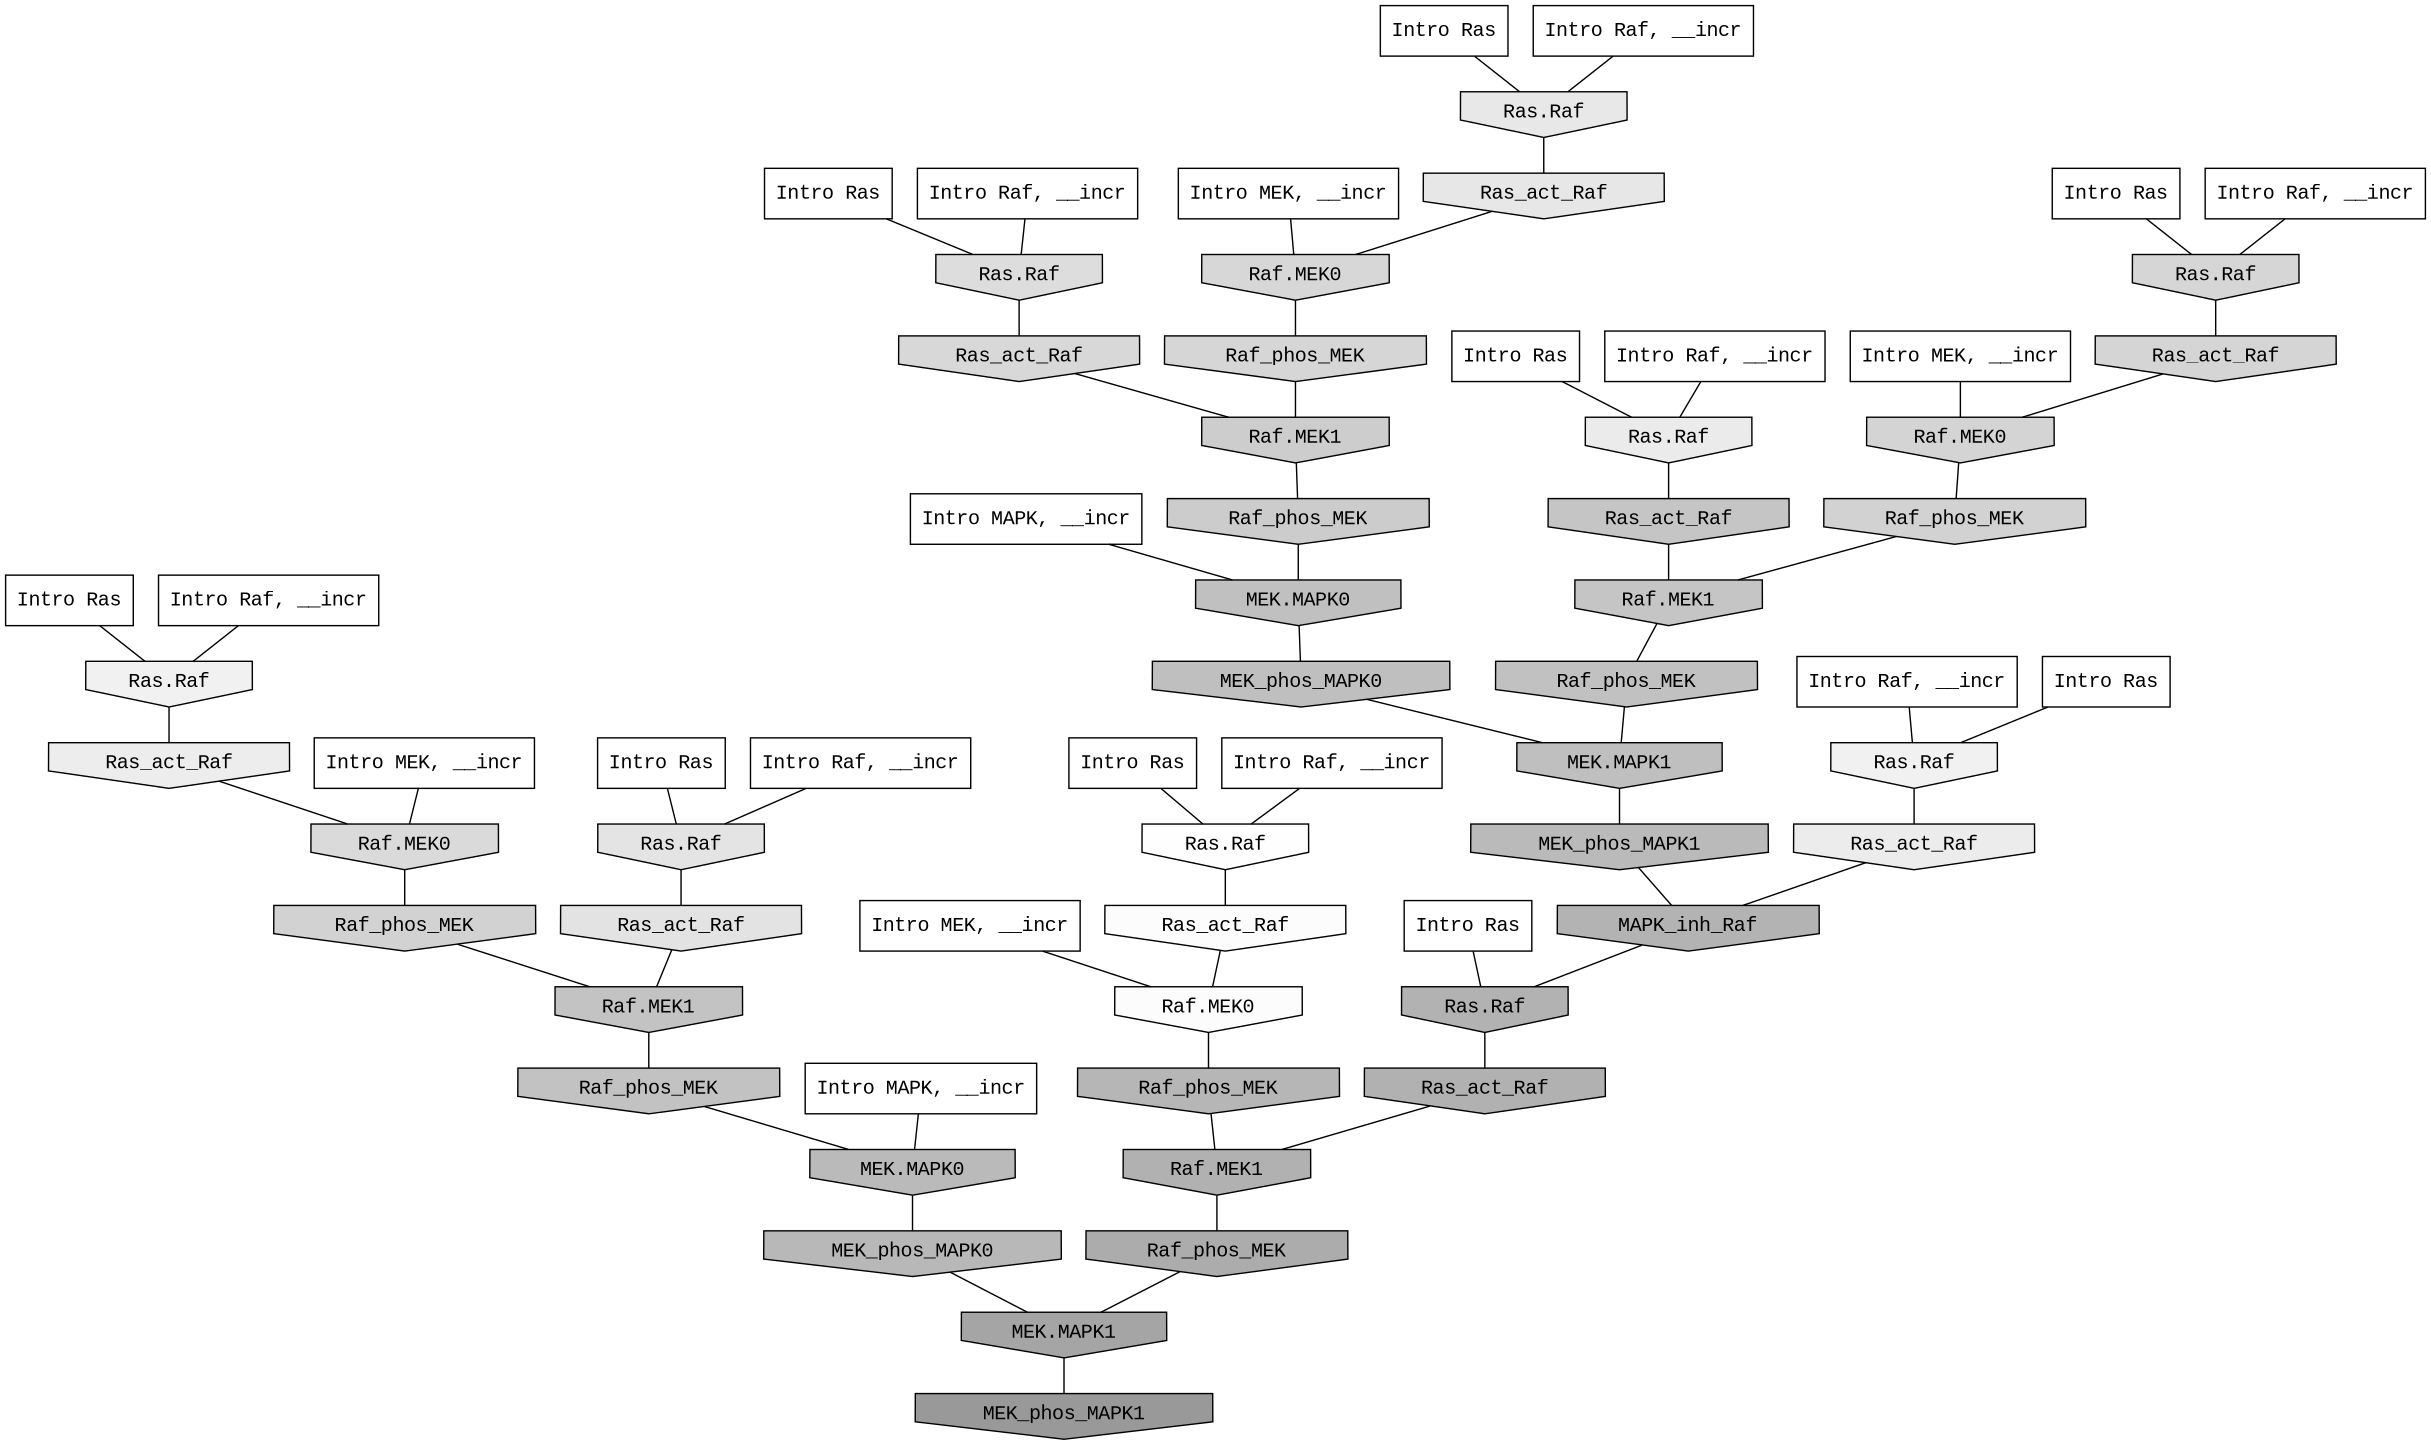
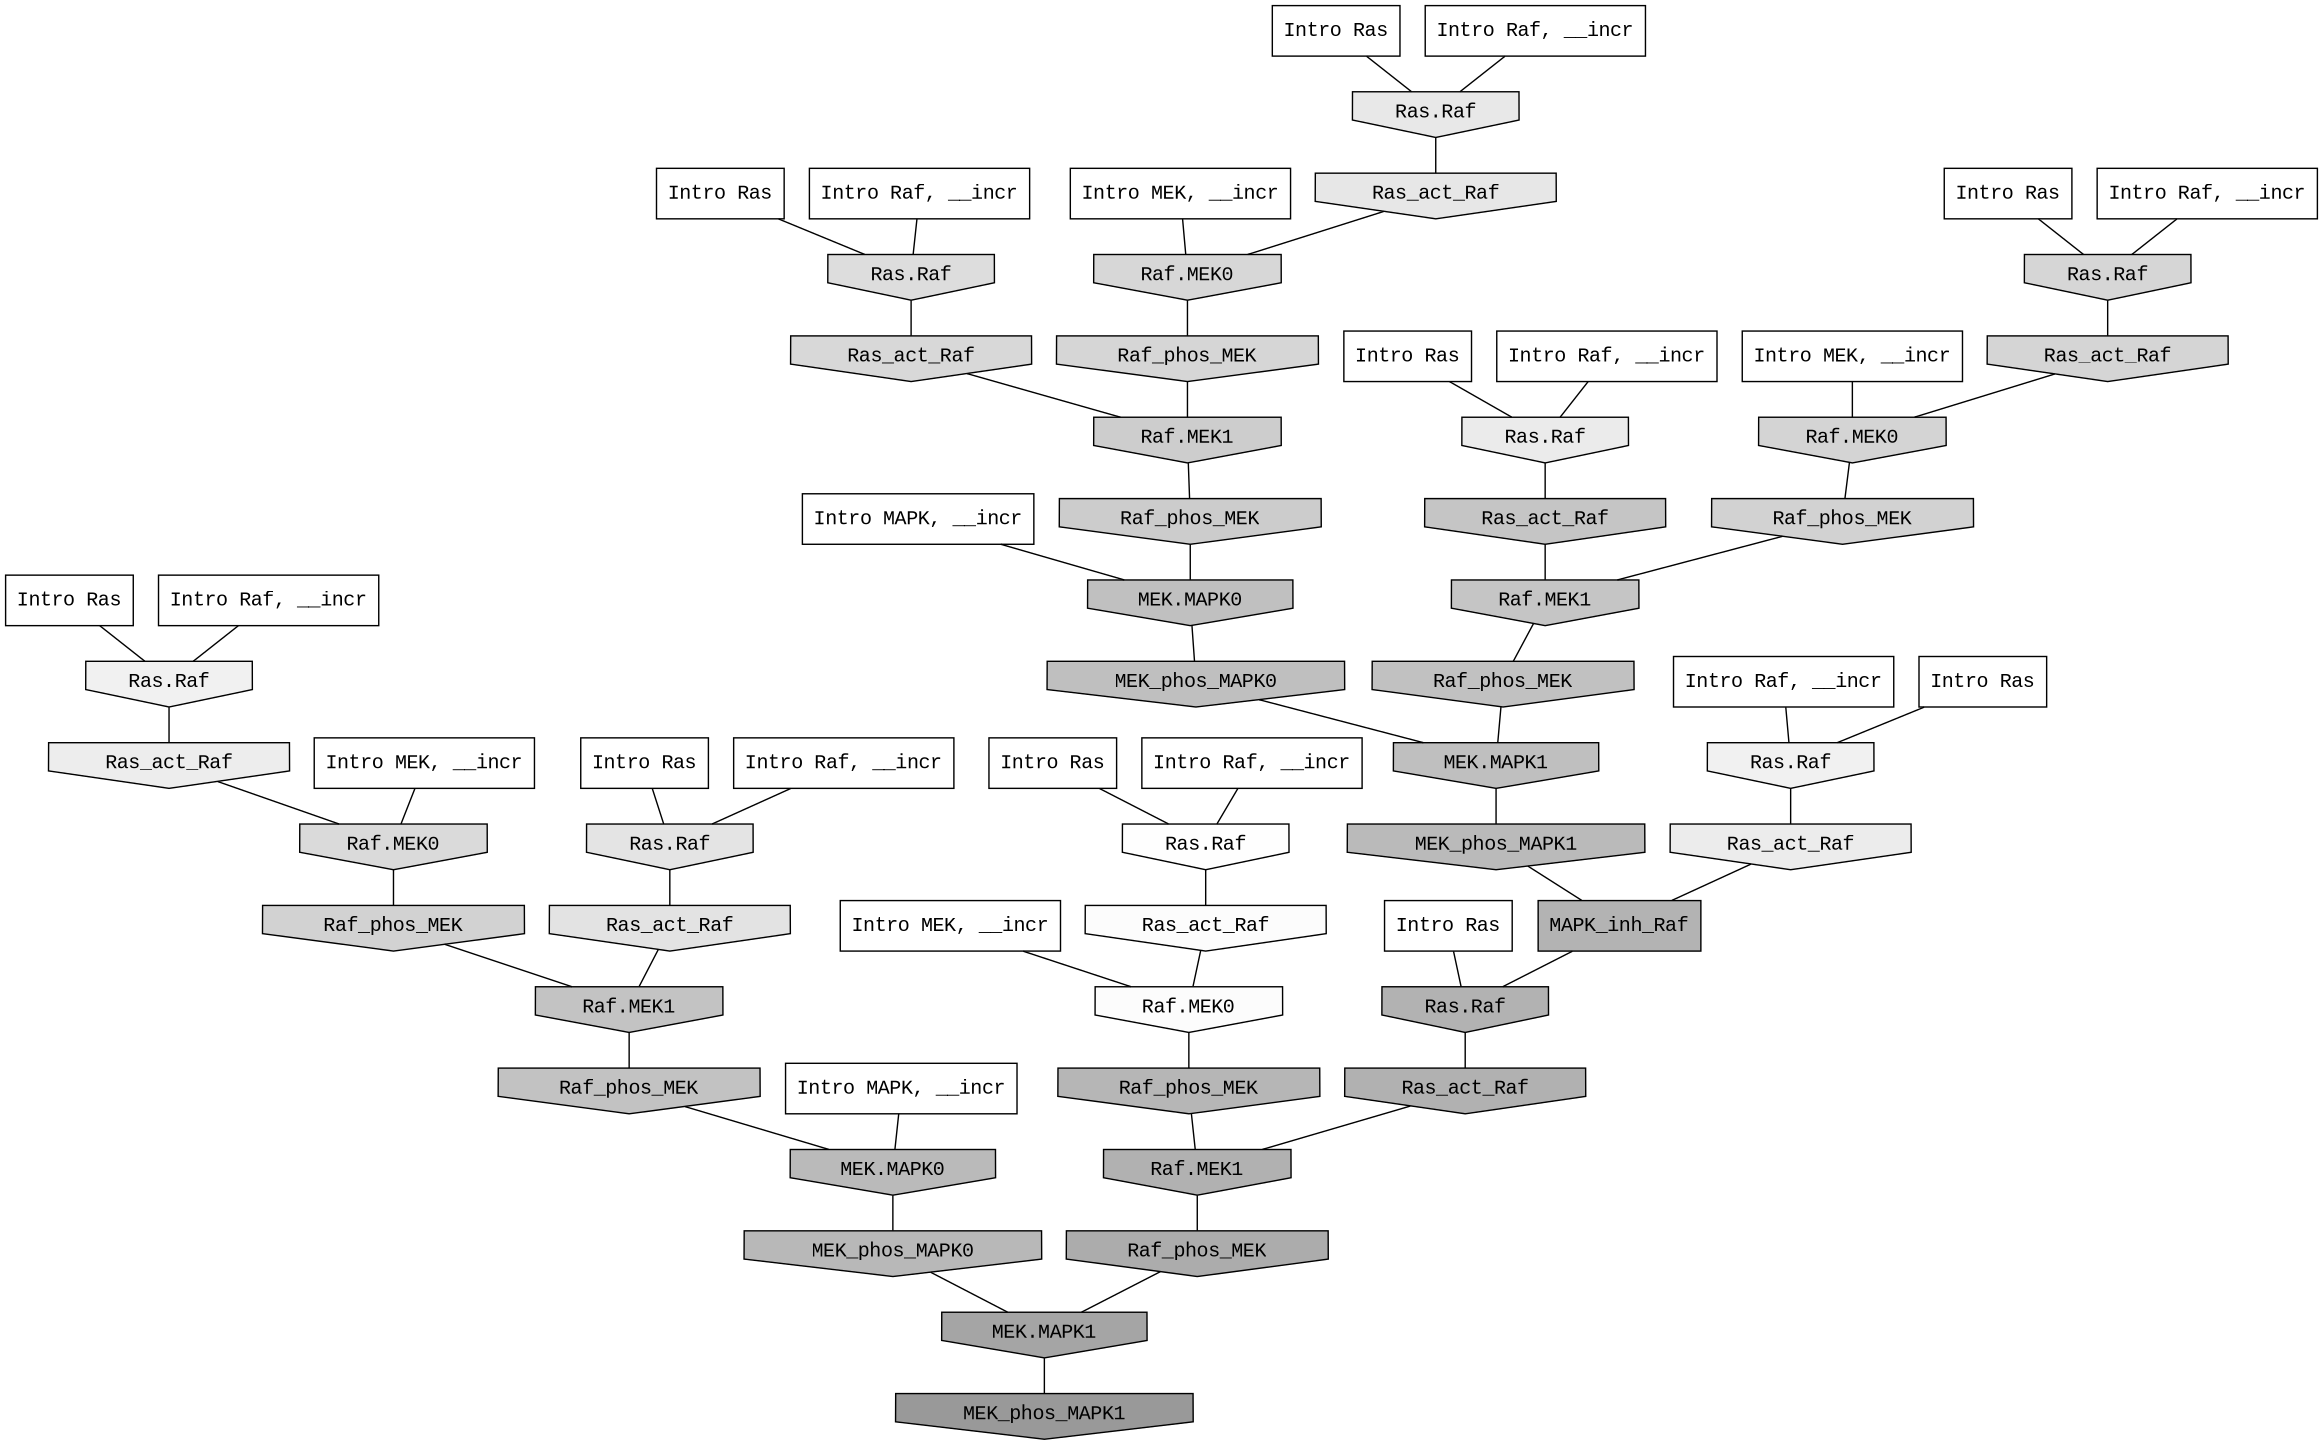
node "MAPK_inh_Raf": shape invhouse -> box
